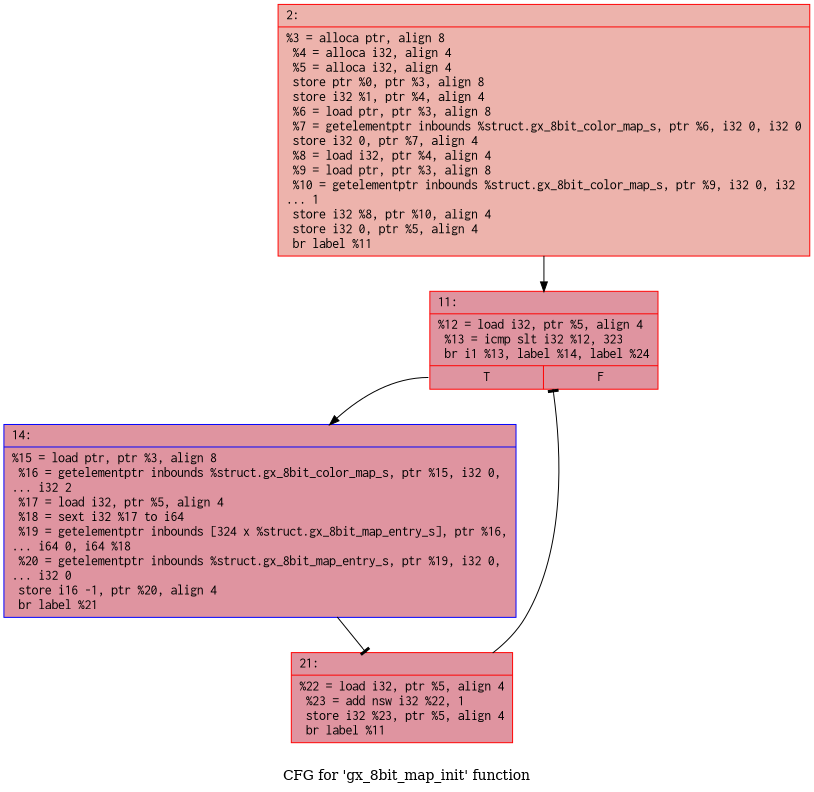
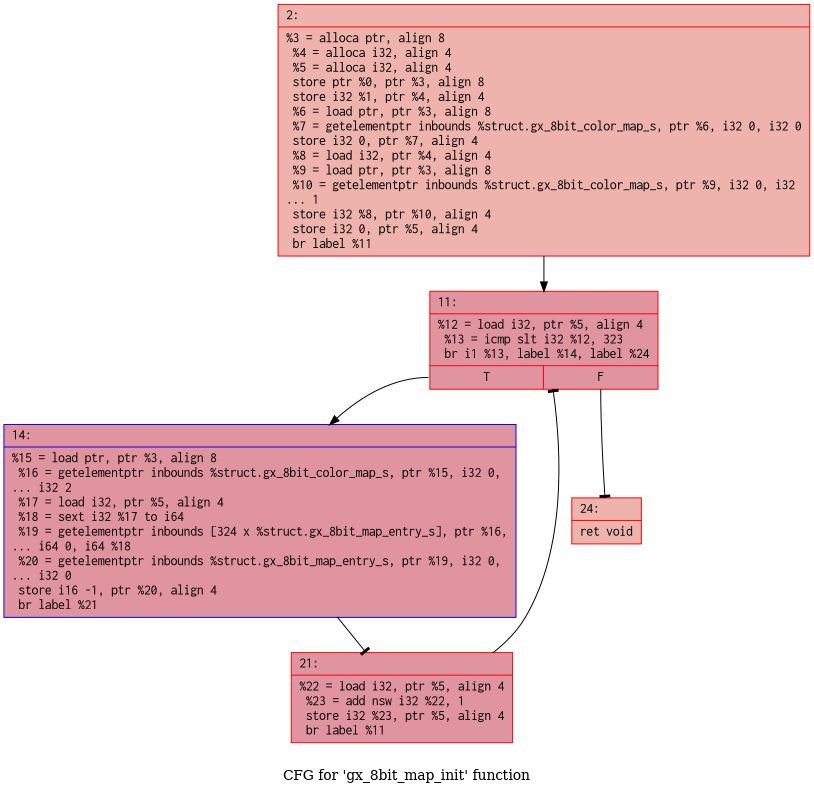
node "24:": added
